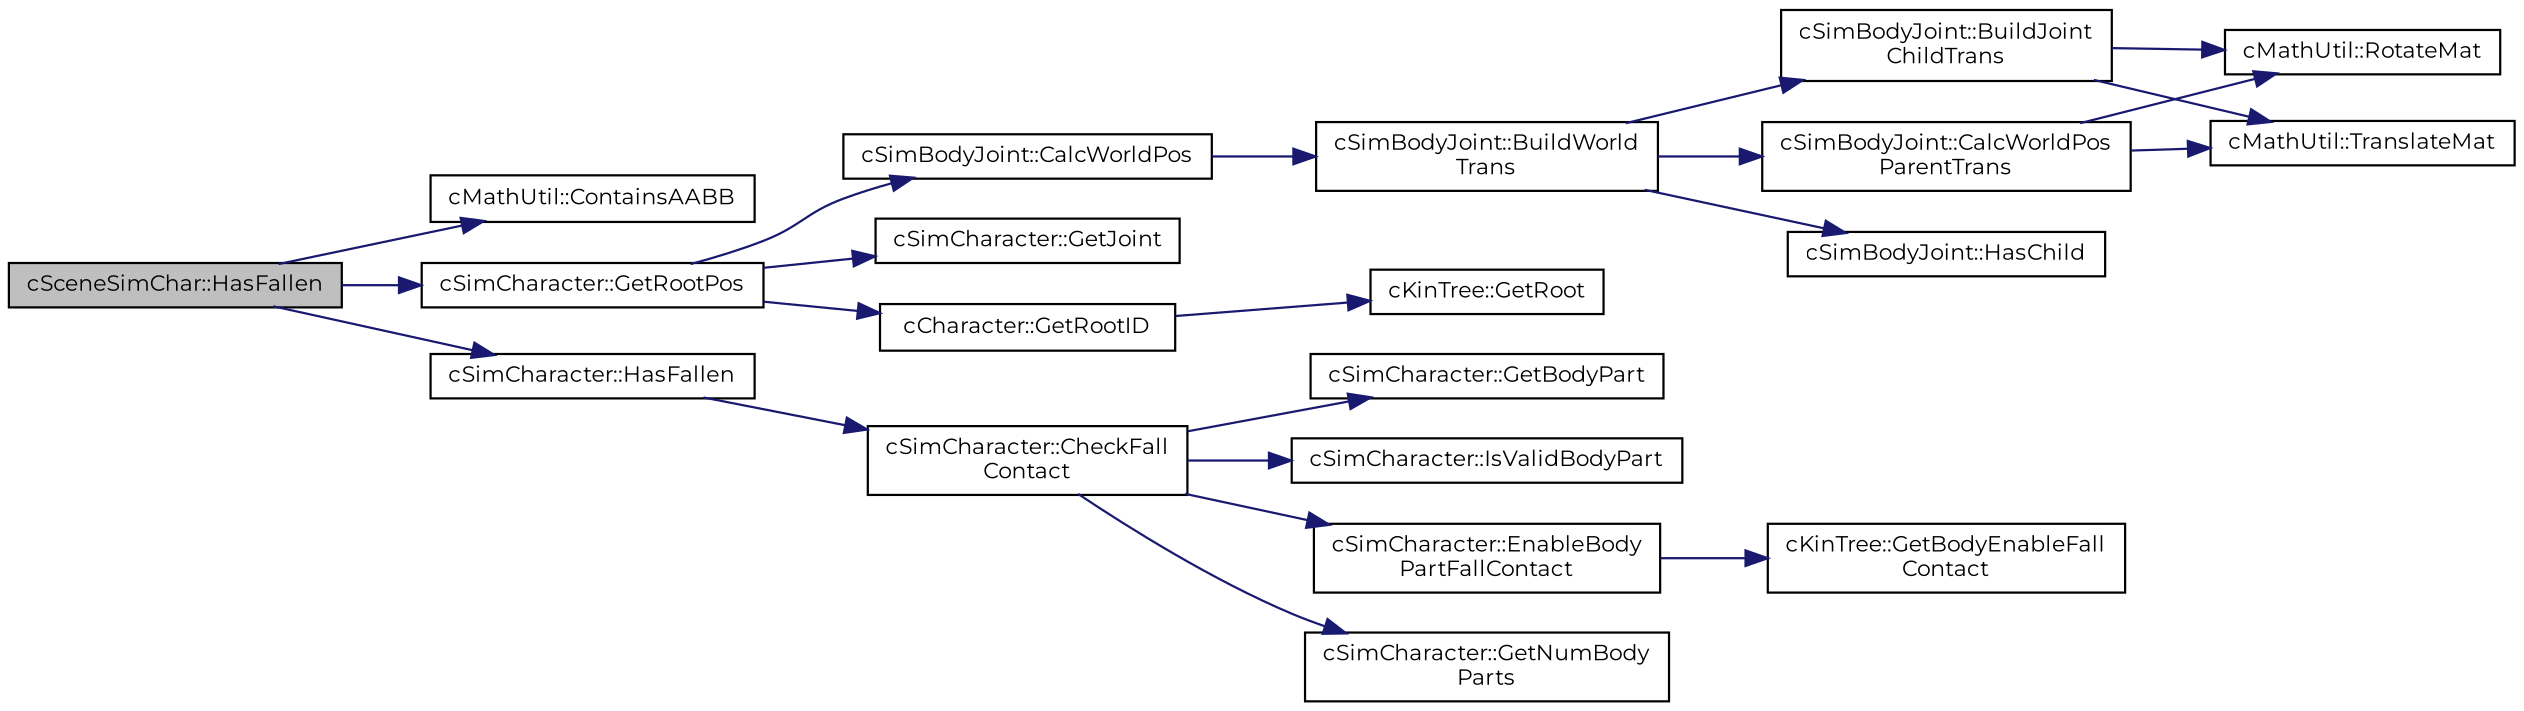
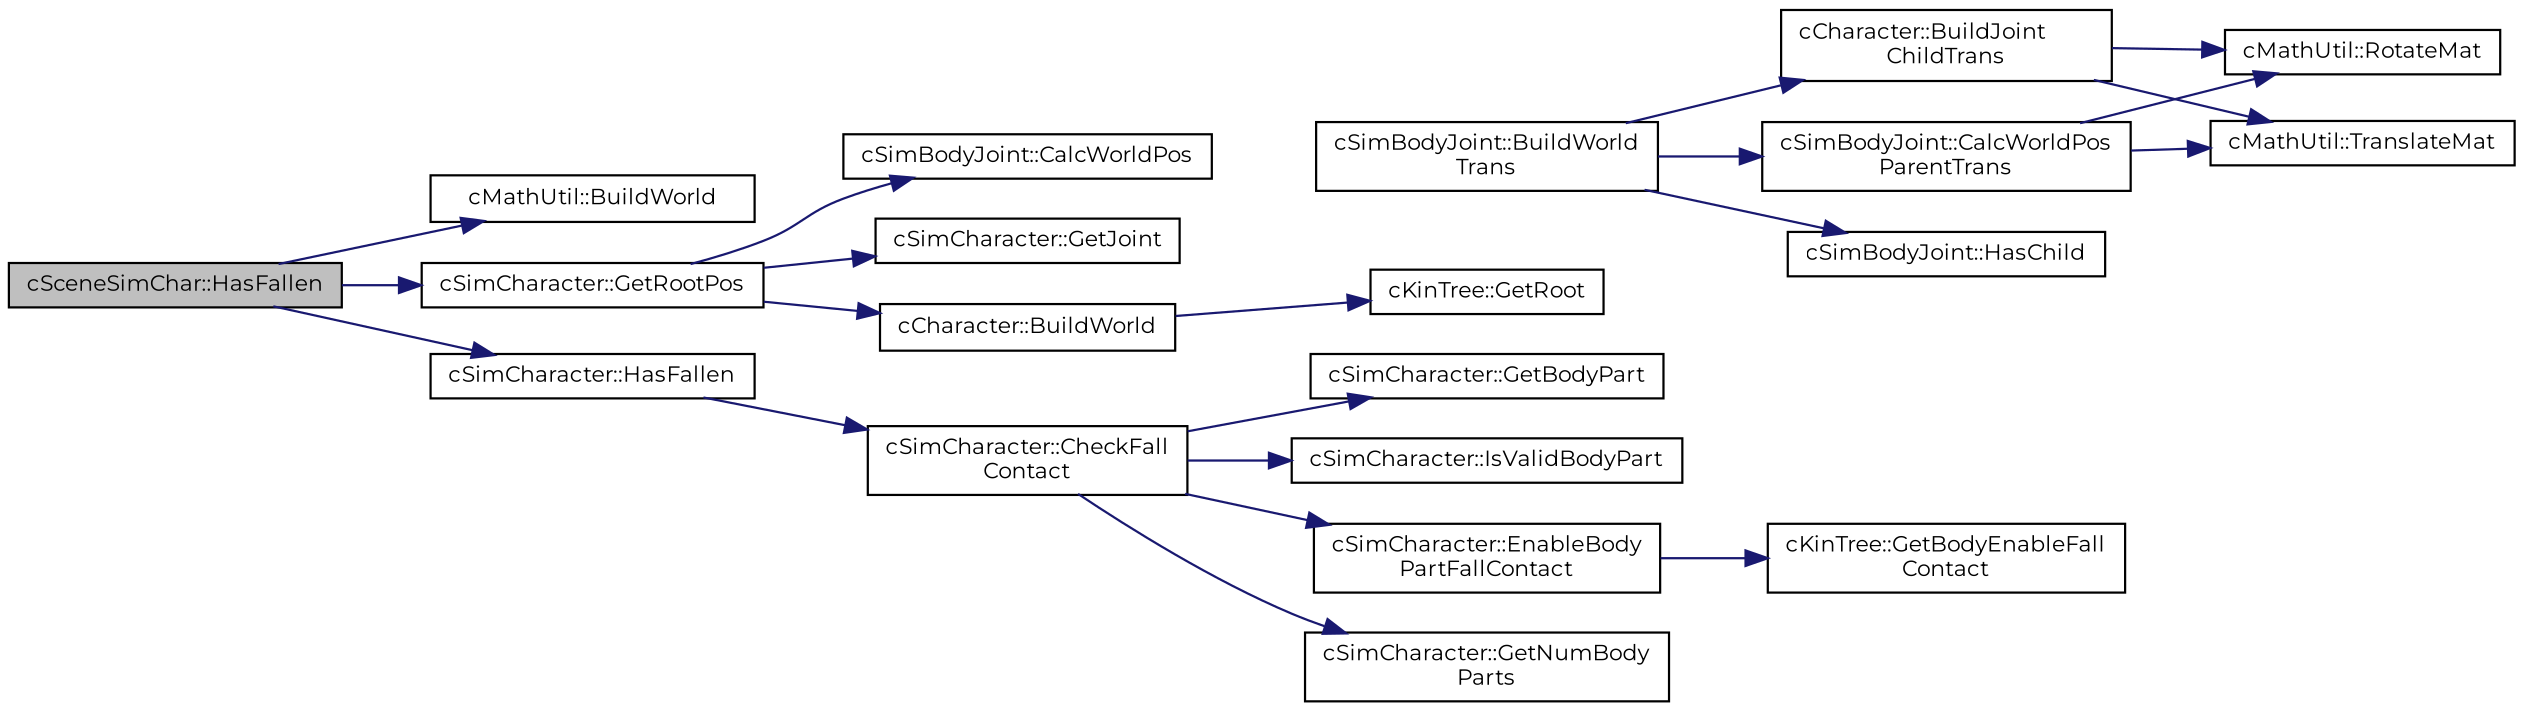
node "cSimBodyJoint::BuildJoint ChildTrans": label "cSimBodyJoint::BuildJoint ChildTrans" -> "cCharacter::BuildJoint ChildTrans"
edge "cSimBodyJoint::CalcWorldPos" -> "cSimBodyJoint::BuildWorld Trans": removed
node "cMathUtil::ContainsAABB": label "cMathUtil::ContainsAABB" -> "cMathUtil::BuildWorld"
node "cCharacter::GetRootID": label "cCharacter::GetRootID" -> "cCharacter::BuildWorld"
